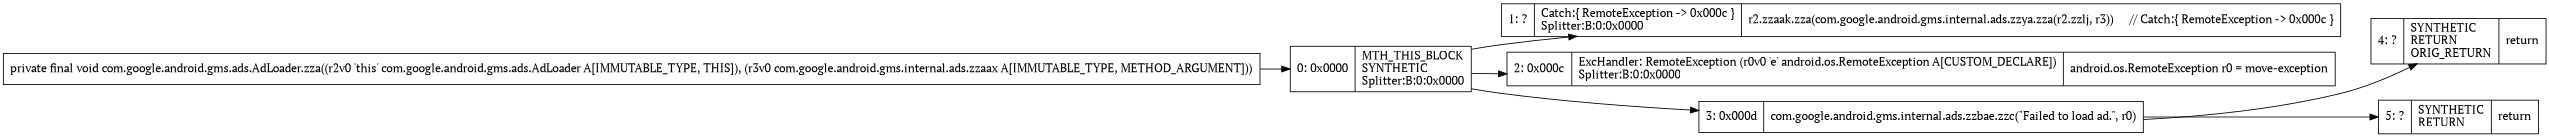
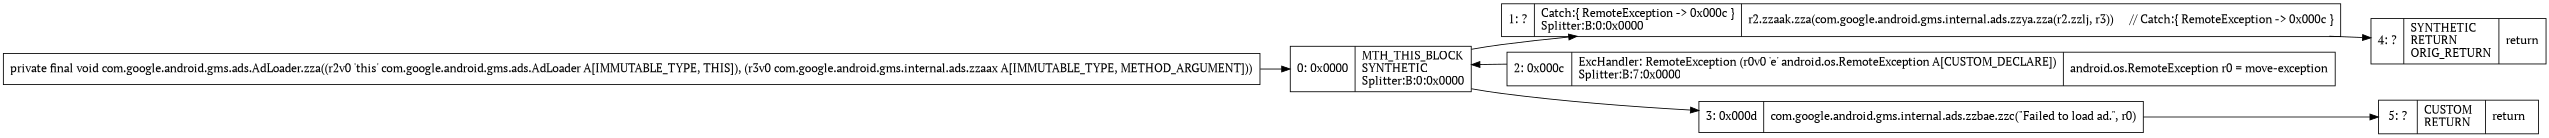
edge "0: 0x0000" -> "2: 0x000c": reversed
node "2: 0x000c": text "Splitter:B:0:0x0000" -> "Splitter:B:7:0x0000"
edge "3: 0x000d" -> "4: ?": now "1: ?" -> "4: ?"
node "5: ?": text "SYNTHETIC" -> "CUSTOM"
